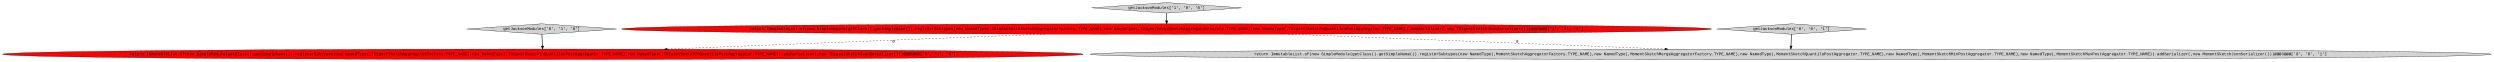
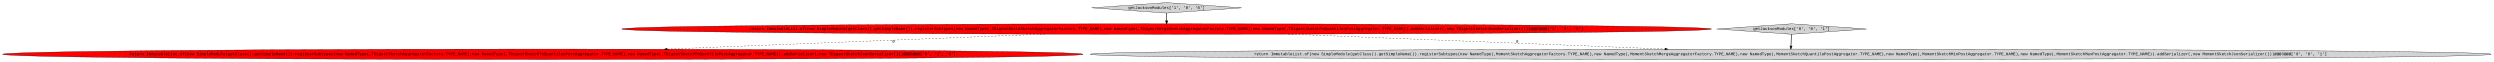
node "getJacksonModules['0', '1', '0']": removed
